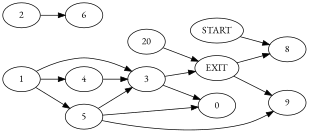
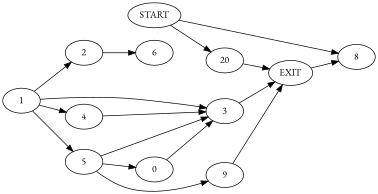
edge "START" -> "20": added
edge "1" -> "2": added
edge "EXIT" -> "9": reversed
edge "3" -> "0": reversed
